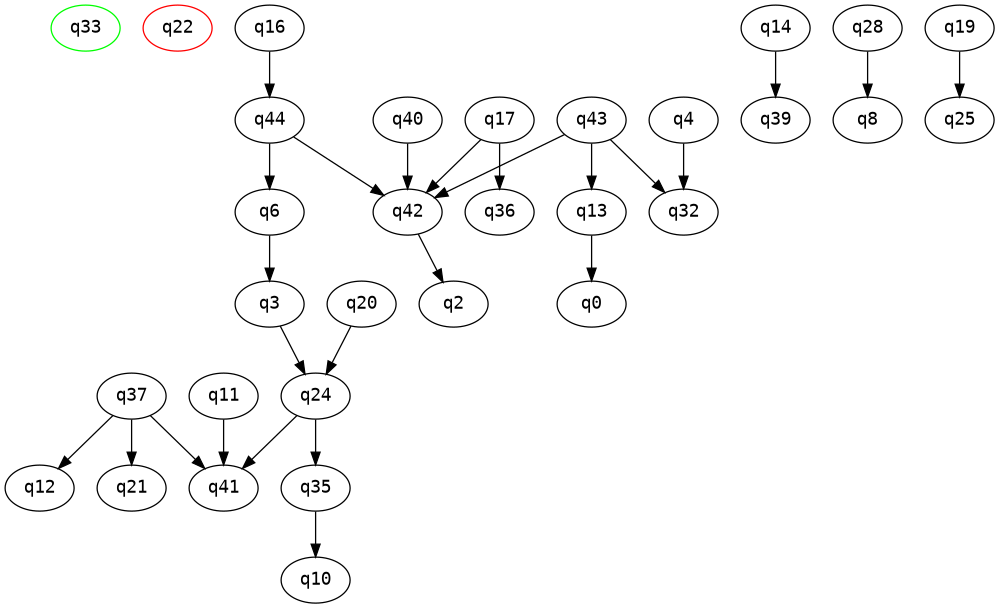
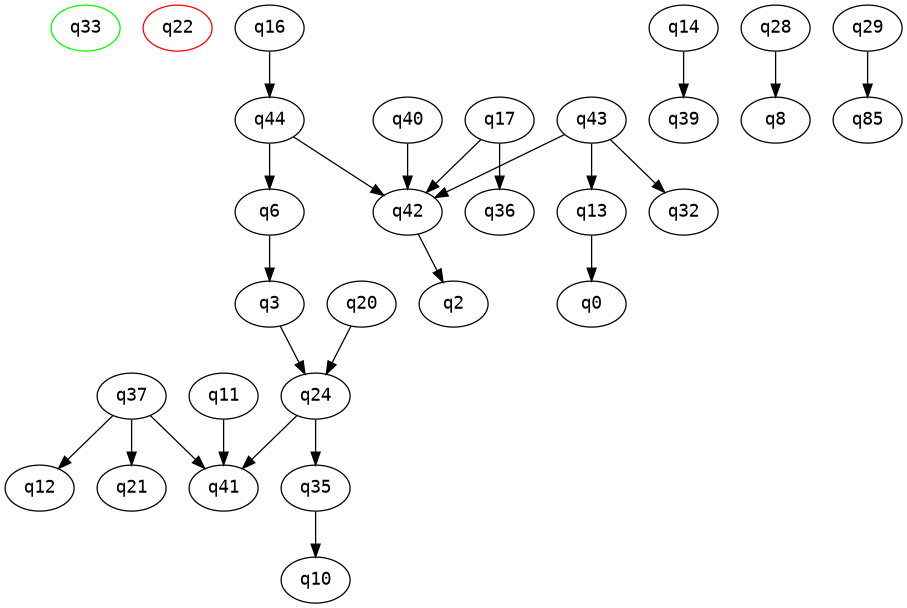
node "q19": label "q19" -> "q29"
node "q4": removed
node "q25": label "q25" -> "q85"
